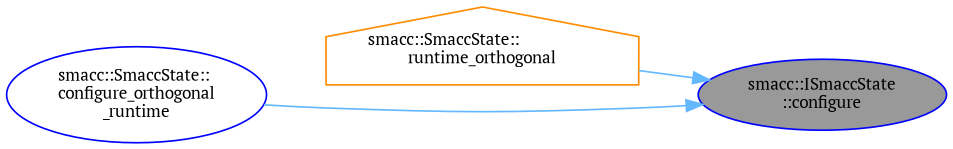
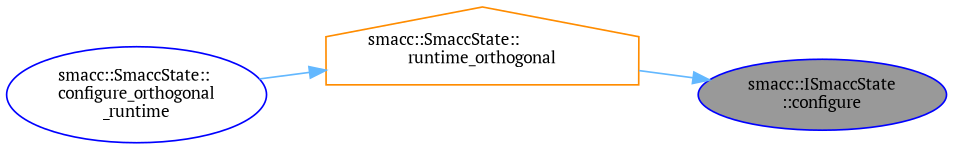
edge "smacc::SmaccState:: configure_orthogonal _runtime" -> "smacc::ISmaccState ::configure": now "smacc::SmaccState:: configure_orthogonal _runtime" -> "smacc::SmaccState:: runtime_orthogonal"
